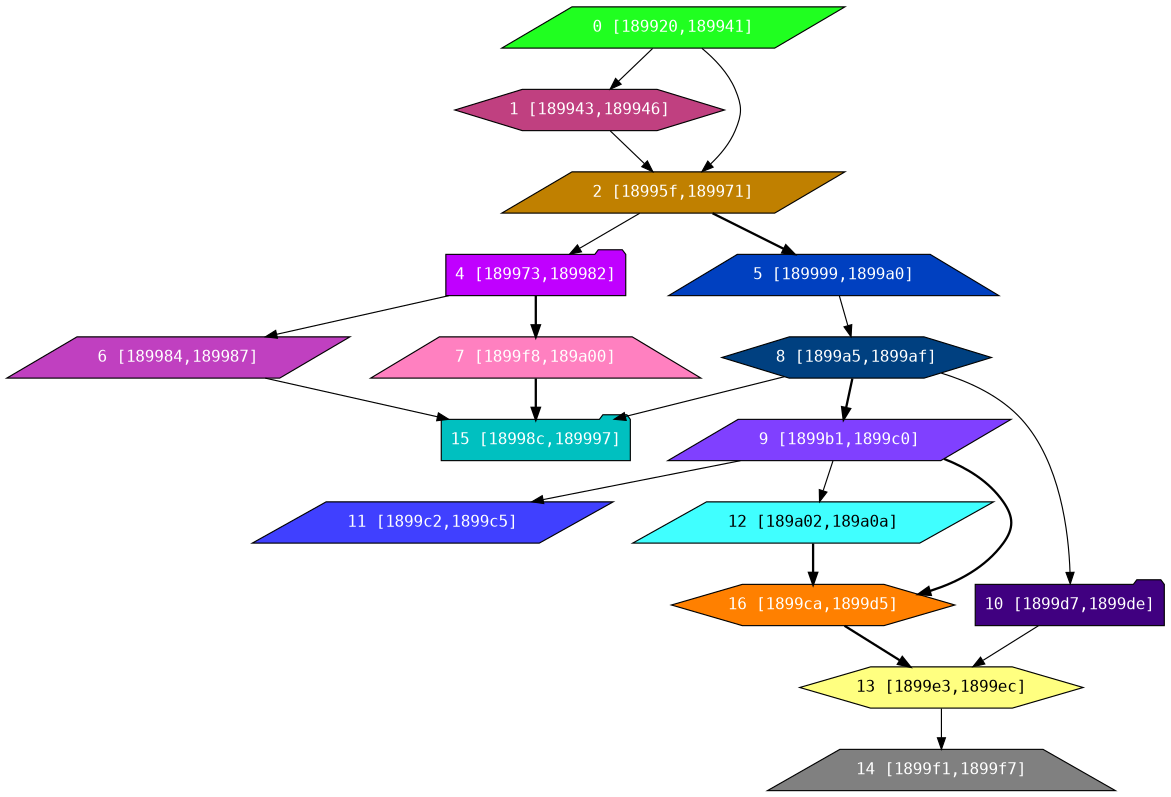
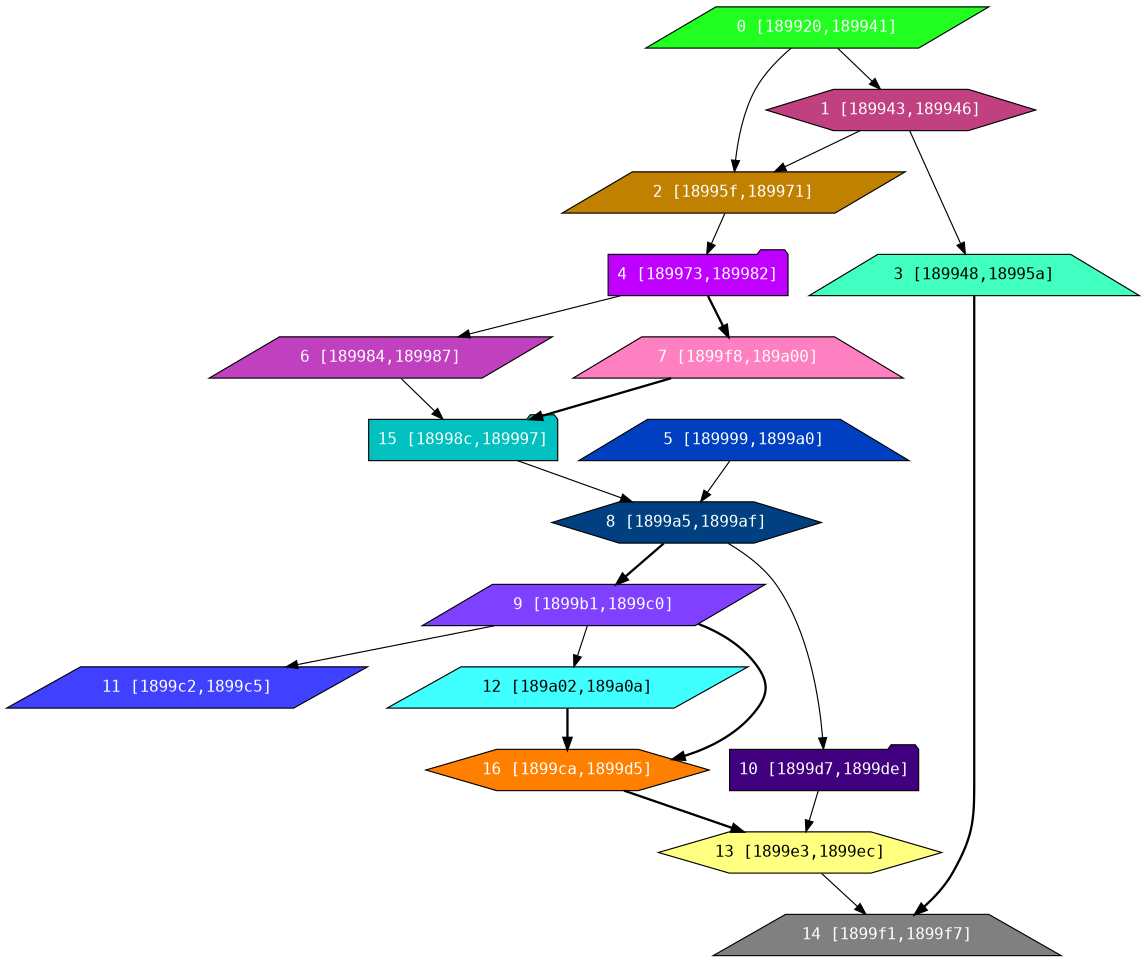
edge "2 [18995f,189971]" -> "5 [189999,1899a0]": removed
node "3 [189948,18995a]": added
edge "8 [1899a5,1899af]" -> "15 [18998c,189997]": reversed
